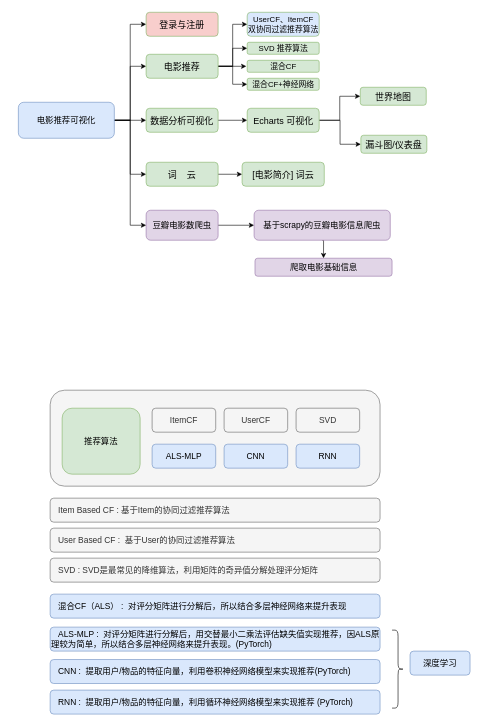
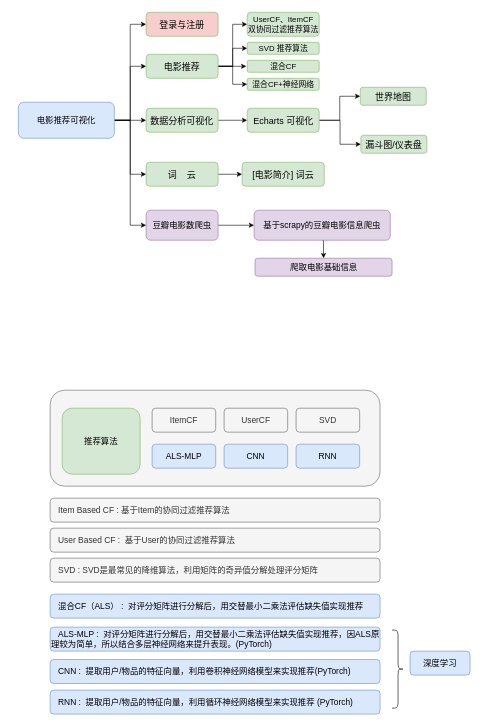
node "UserCF、ItemCF 双协同过滤推荐算法": fillcolor #dae8fc -> #d5e8d4
node "混合CF（ALS） : 对评分矩阵进行分解后，所以结合多层神经网络来提升表现": label "混合CF（ALS） : 对评分矩阵进行分解后，所以结合多层神经网络来提升表现" -> "混合CF（ALS） : 对评分矩阵进行分解后，用交替最小二乘法评估缺失值实现推荐"
